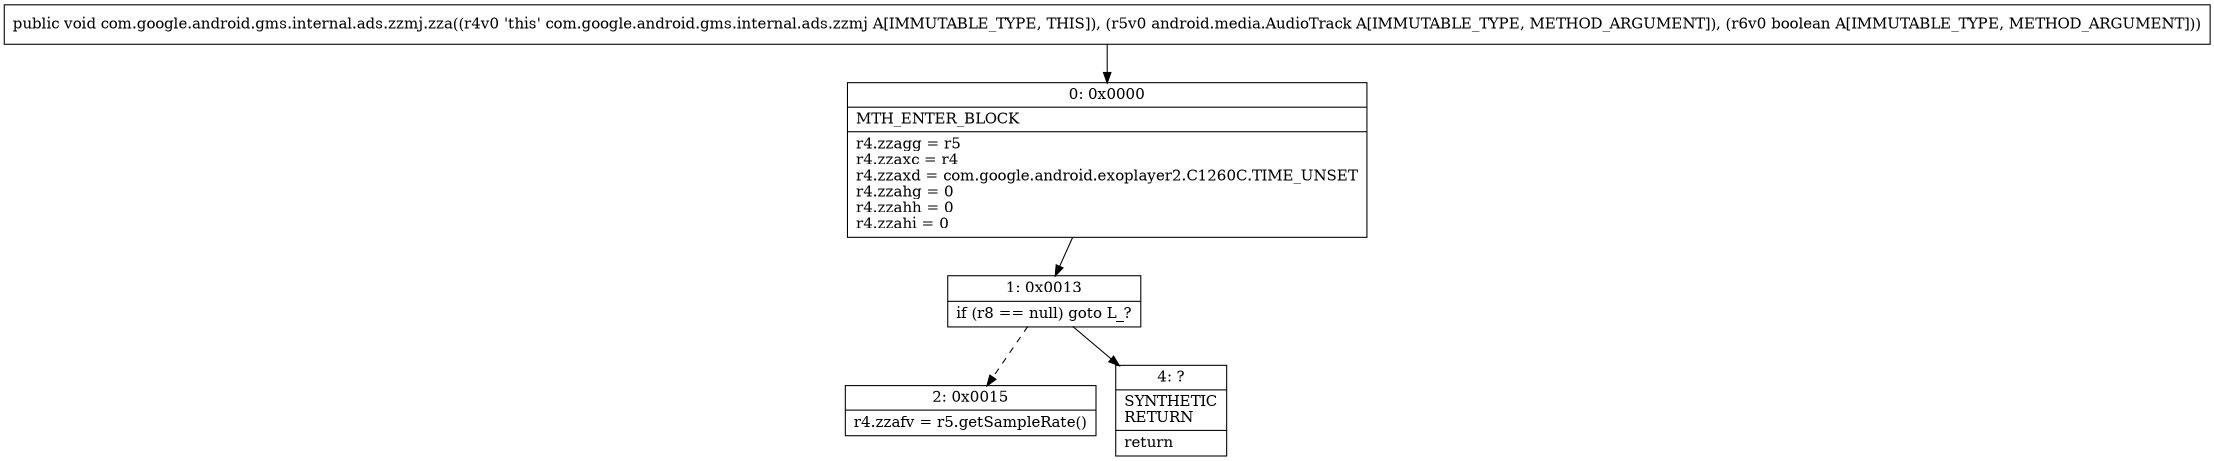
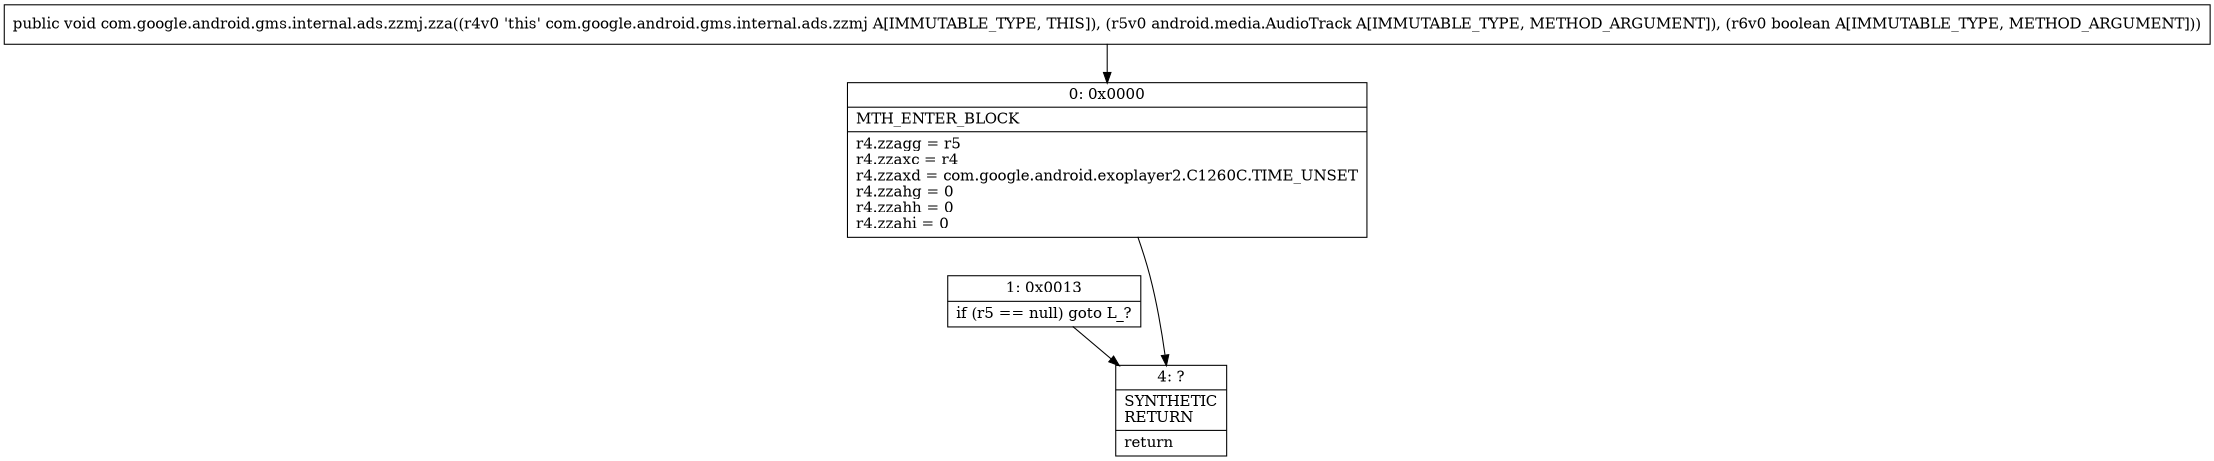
edge "0: 0x0000" -> "1: 0x0013": now "0: 0x0000" -> "4: ?"
node "1: 0x0013": text "if (r8 == null) goto L_?" -> "if (r5 == null) goto L_?"
node "2: 0x0015": removed
